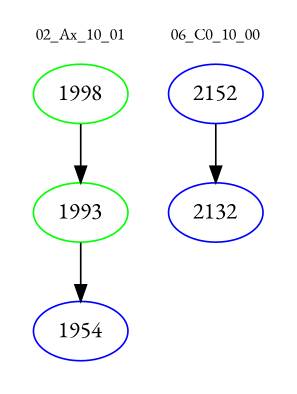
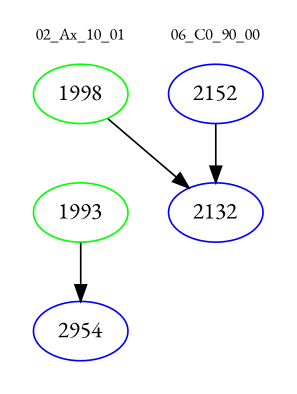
cluster "06_C0_10_00": label "06_C0_10_00" -> "06_C0_90_00"
edge "1998" -> "1993": now "1998" -> "2132"
node "1954": label "1954" -> "2954"
